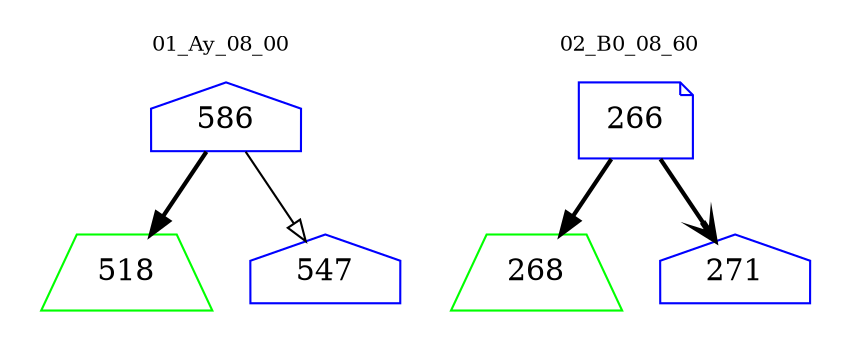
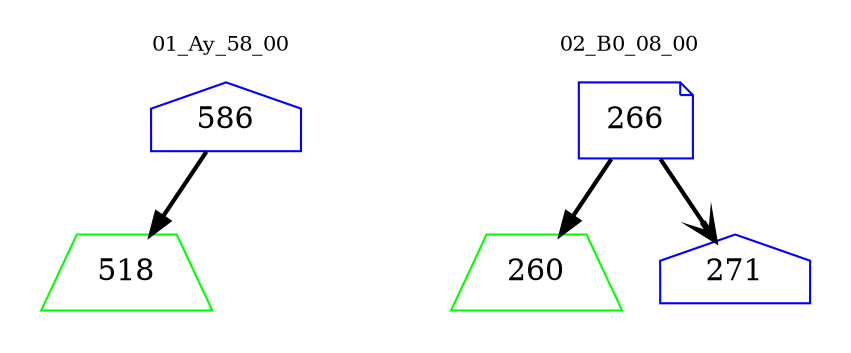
cluster "01_Ay_08_00": label "01_Ay_08_00" -> "01_Ay_58_00"
cluster "02_B0_08_60": label "02_B0_08_60" -> "02_B0_08_00"
node "547": removed
node "268": label "268" -> "260"
